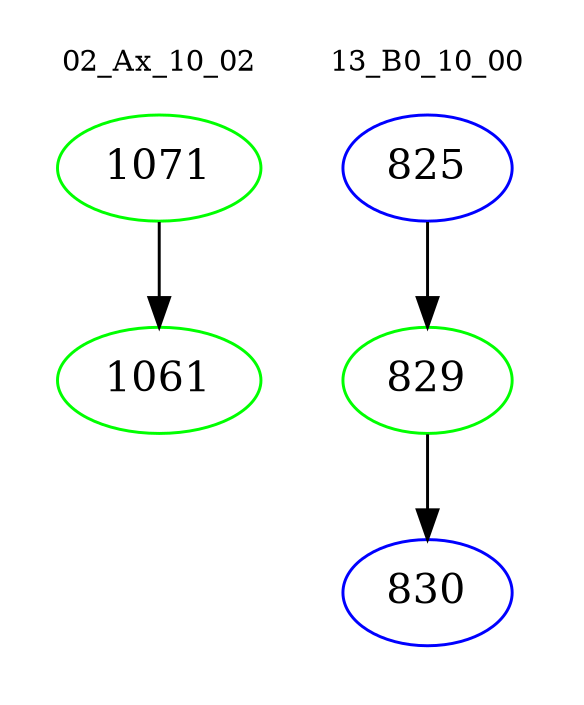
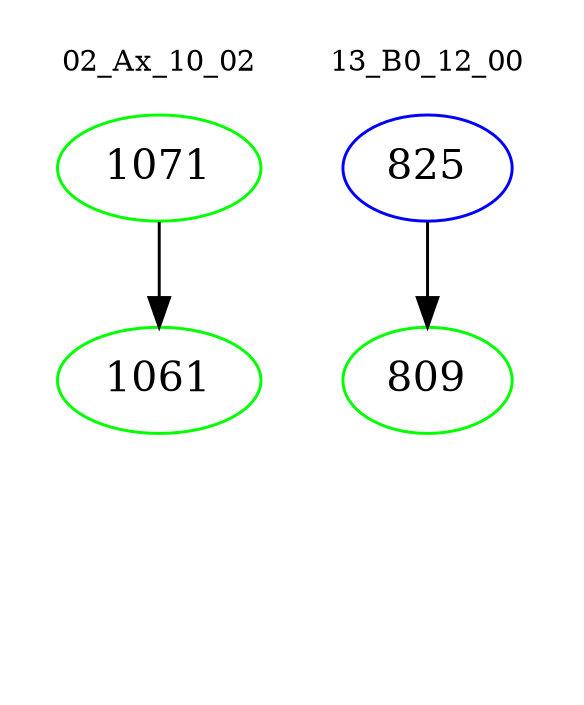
cluster "13_B0_10_00": label "13_B0_10_00" -> "13_B0_12_00"
node "829": label "829" -> "809"
node "830": removed
